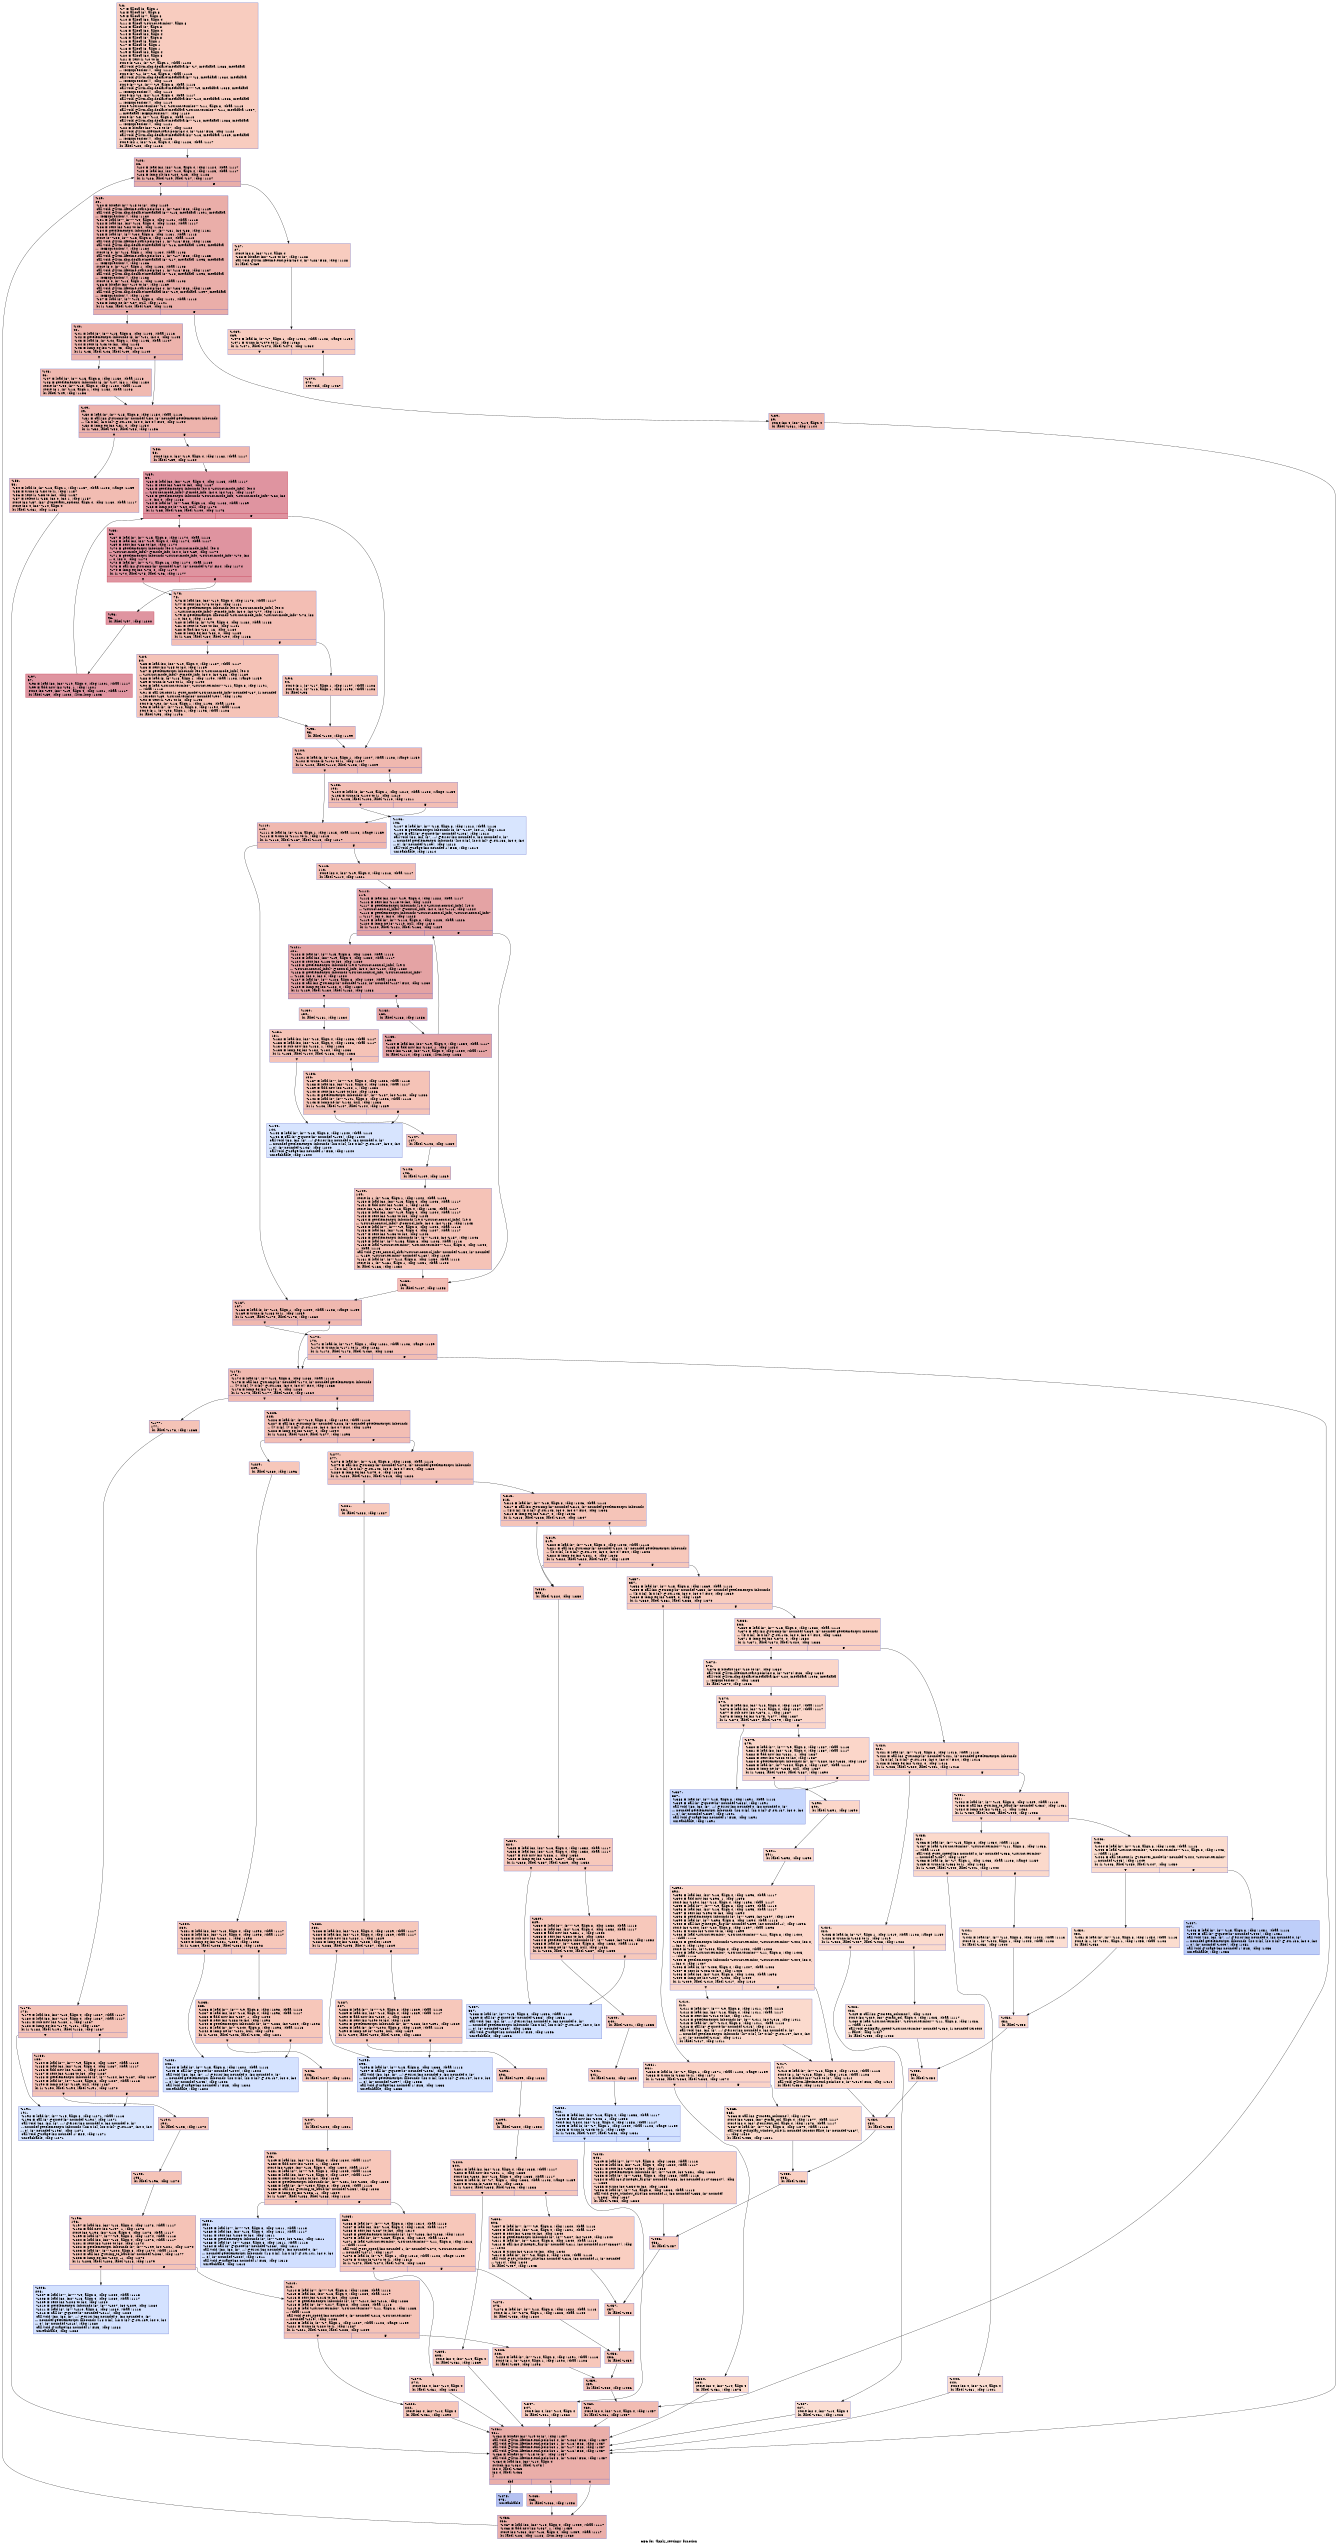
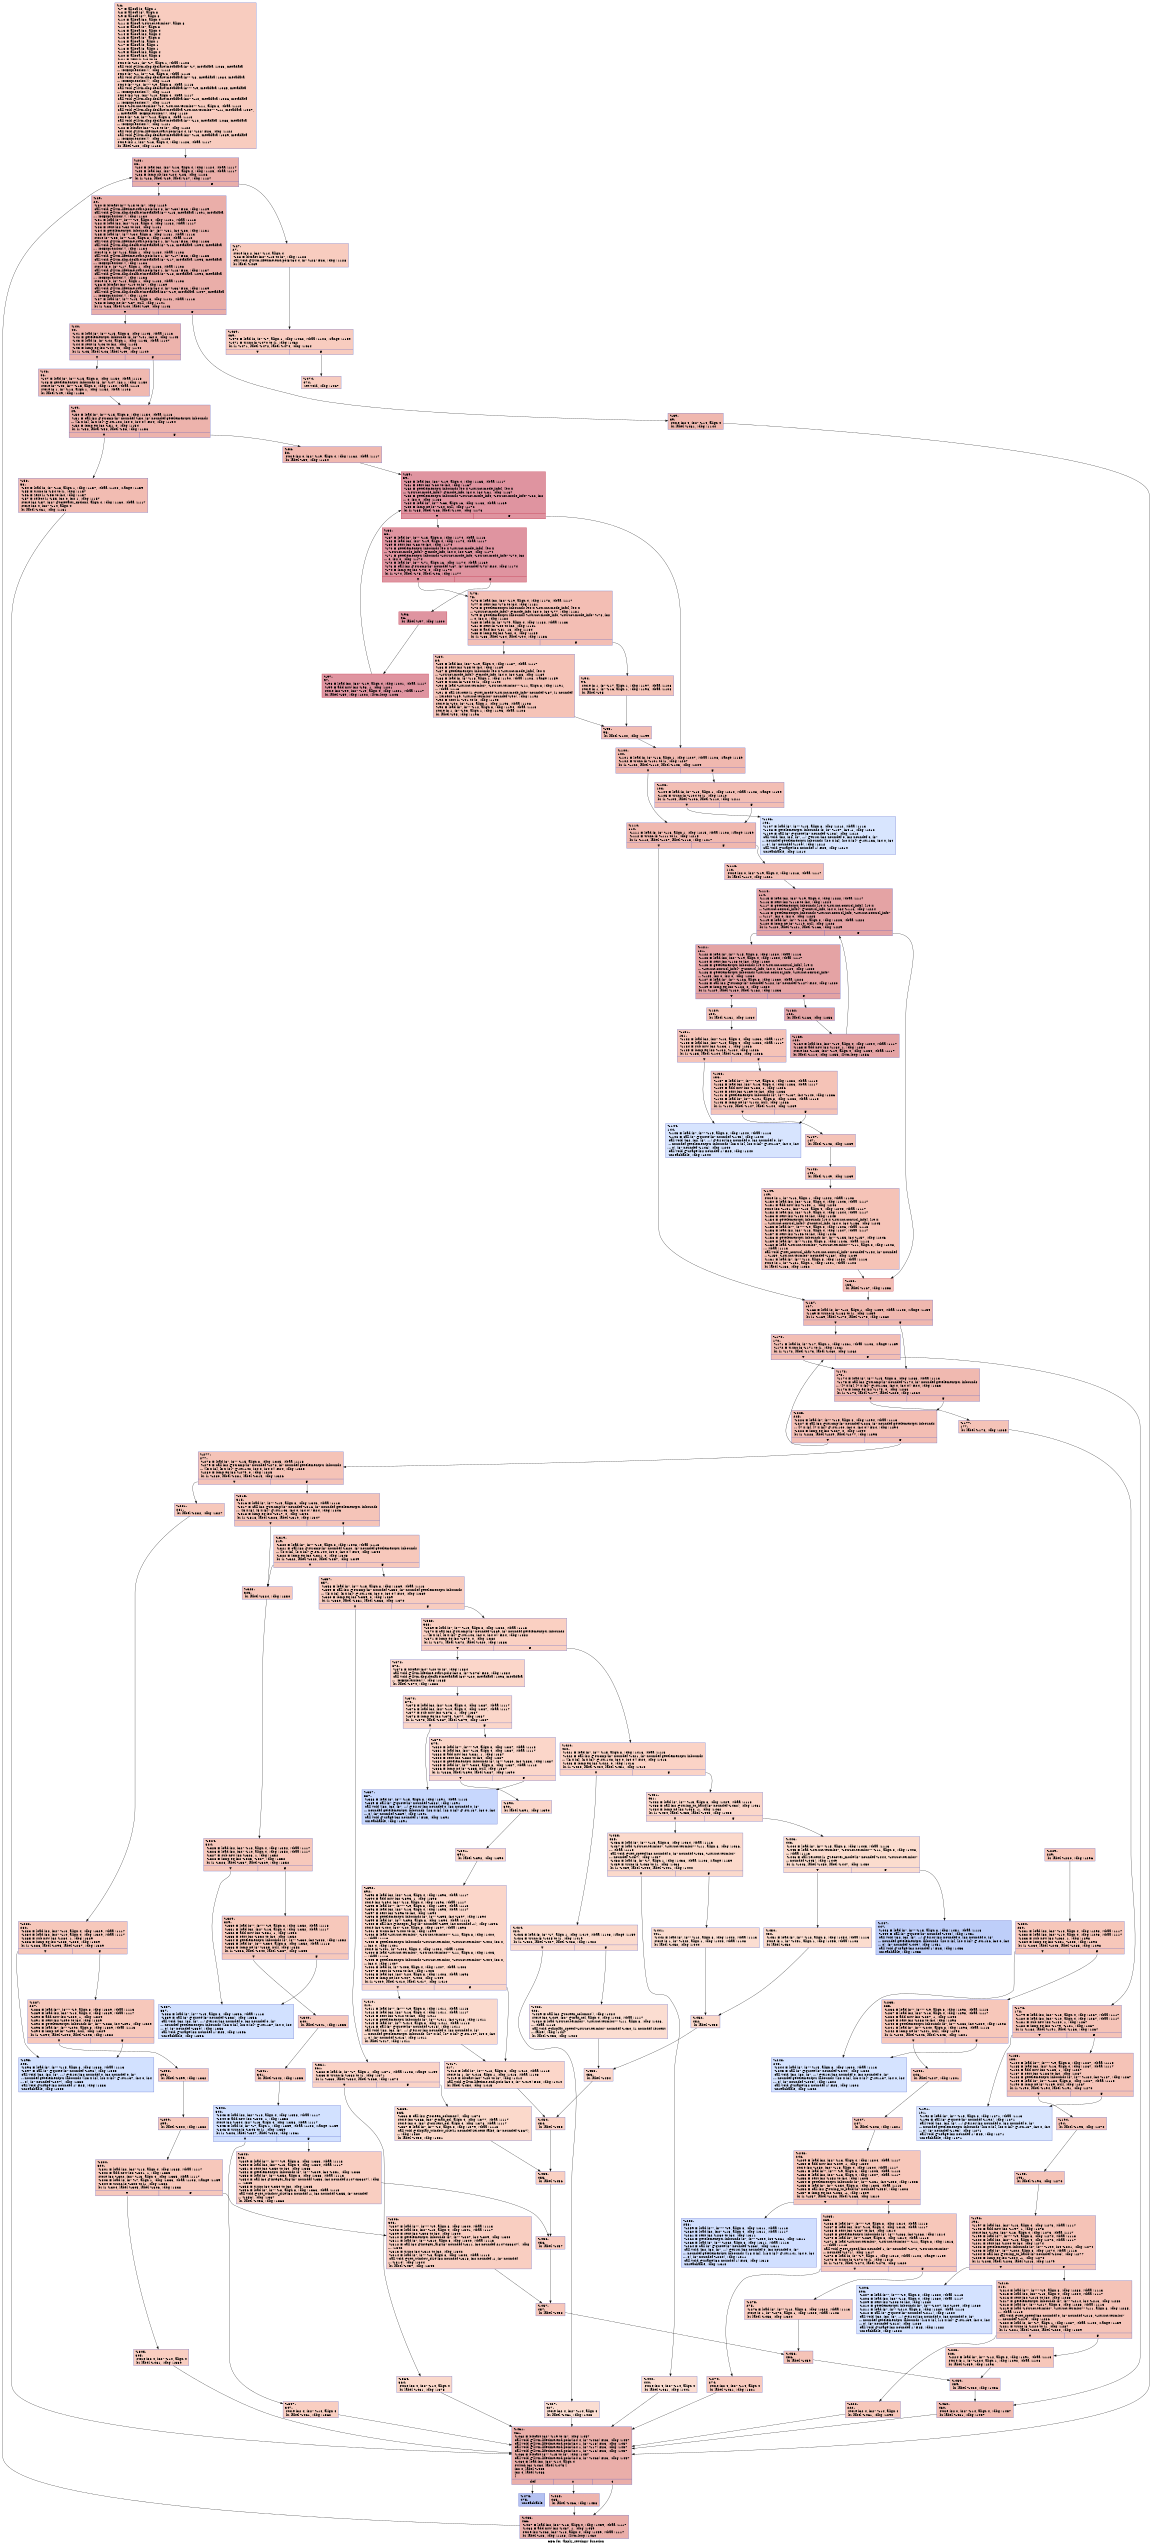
edge "%225:" -> "%229:": now "%225:" -> "%170:"
